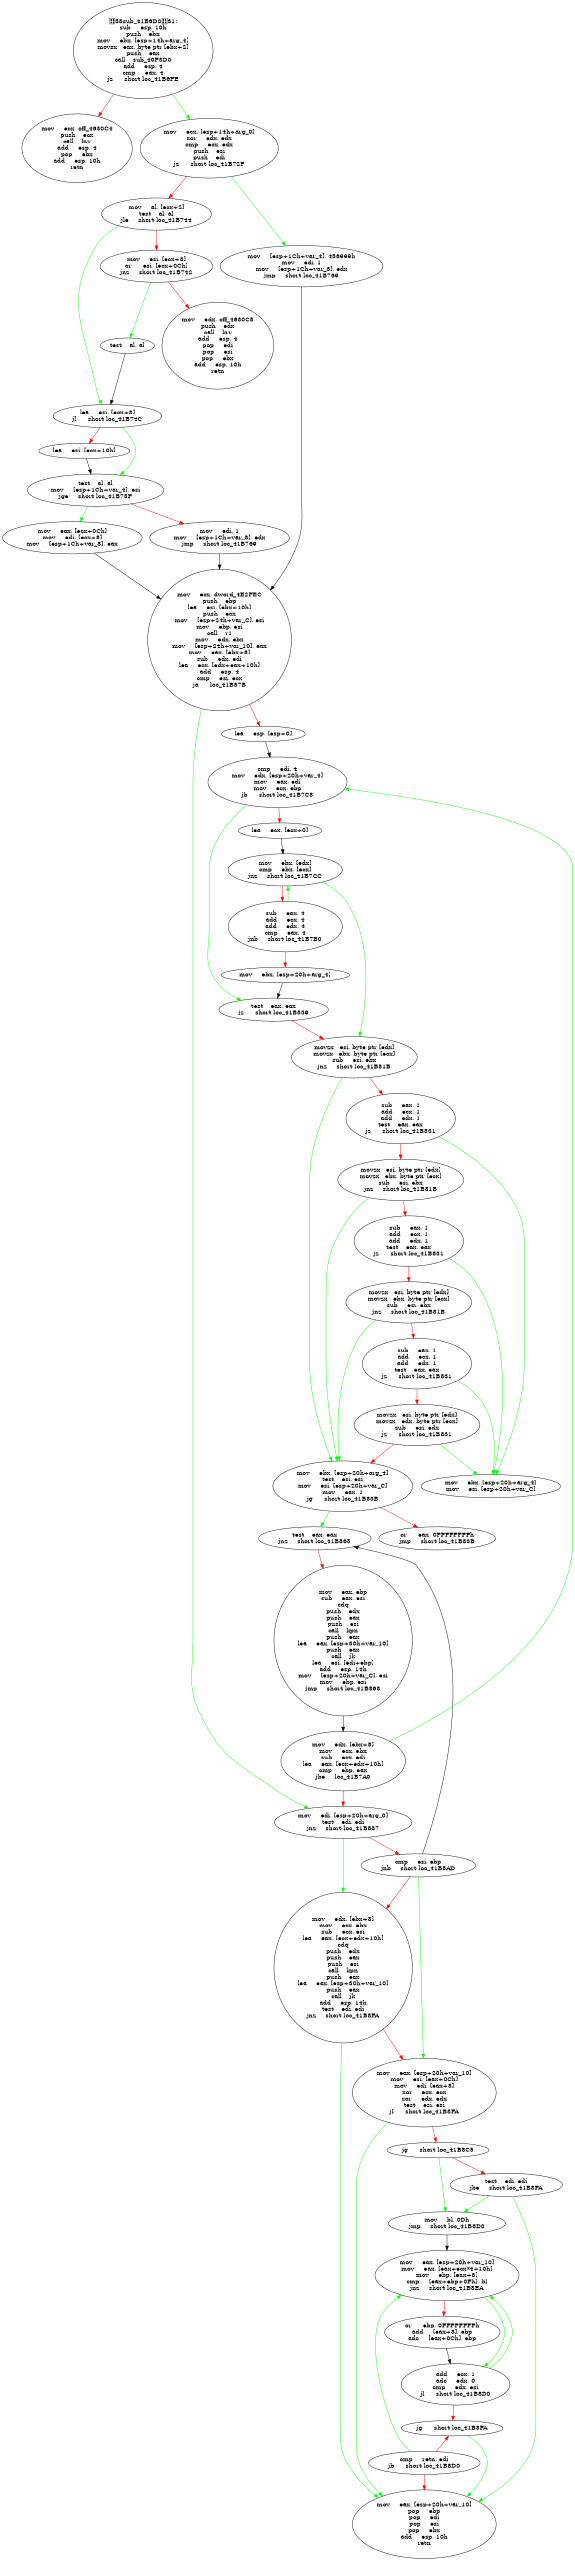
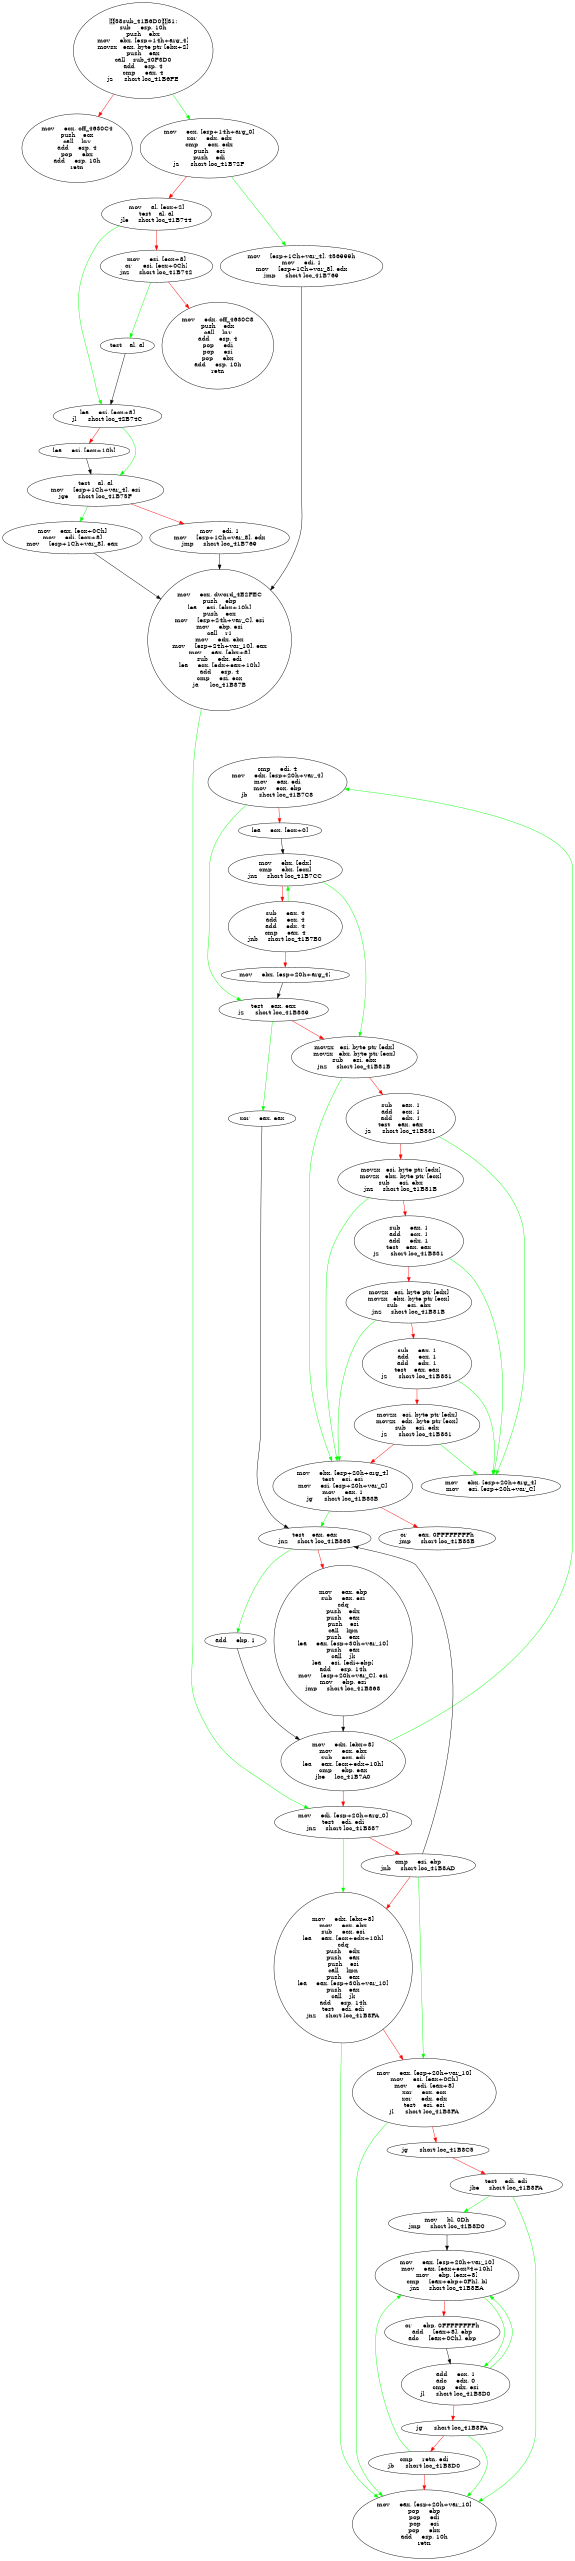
node "lea     esi, [ecx+8] jl      short loc_41B74C": label "lea     esi, [ecx+8] jl      short loc_41B74C" -> "lea     esi, [ecx+8] jl      short loc_42B74C"
node "lea     esp, [esp+0]": removed
node "xor     eax, eax": added
node "add     ebp, 1": added
edge "jg      short loc_41B8C5" -> "mov     bl, 0Dh jmp     short loc_41B8D0": removed
edge "cmp     retn, edi jb      short loc_41B8D0" -> "jg      short loc_41B8FA": reversed
